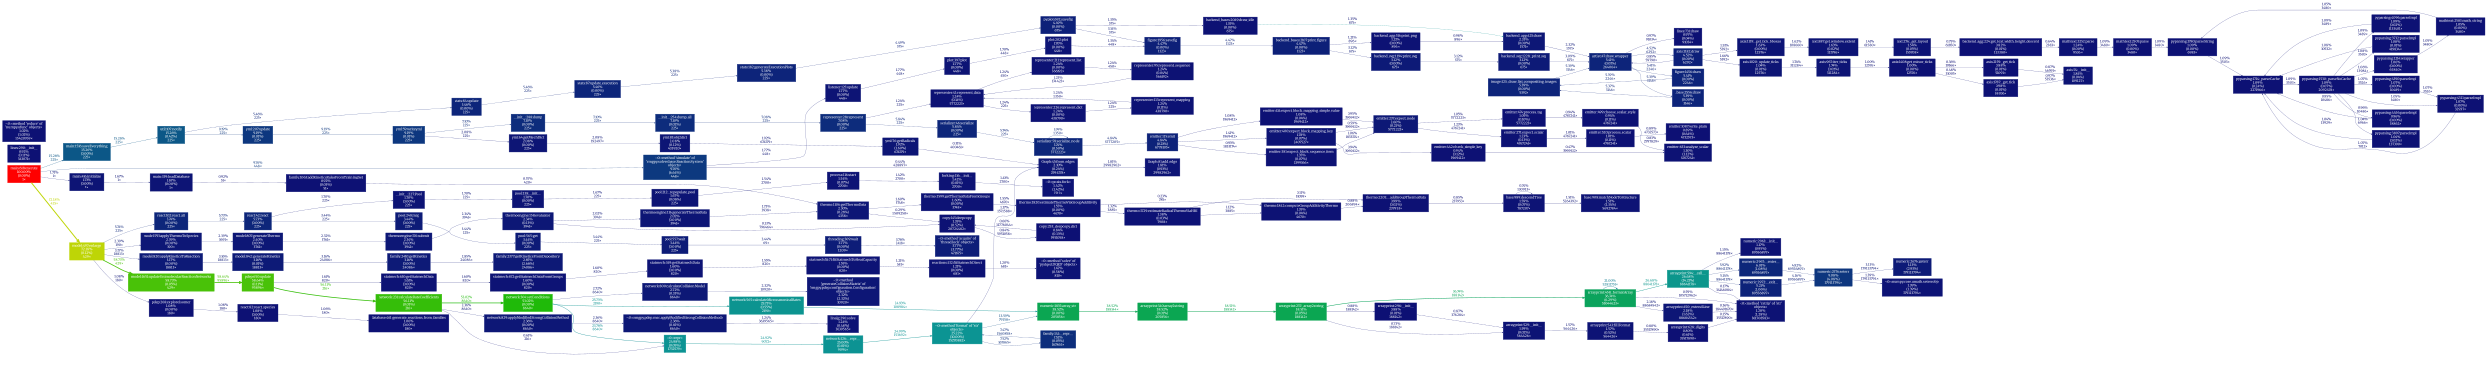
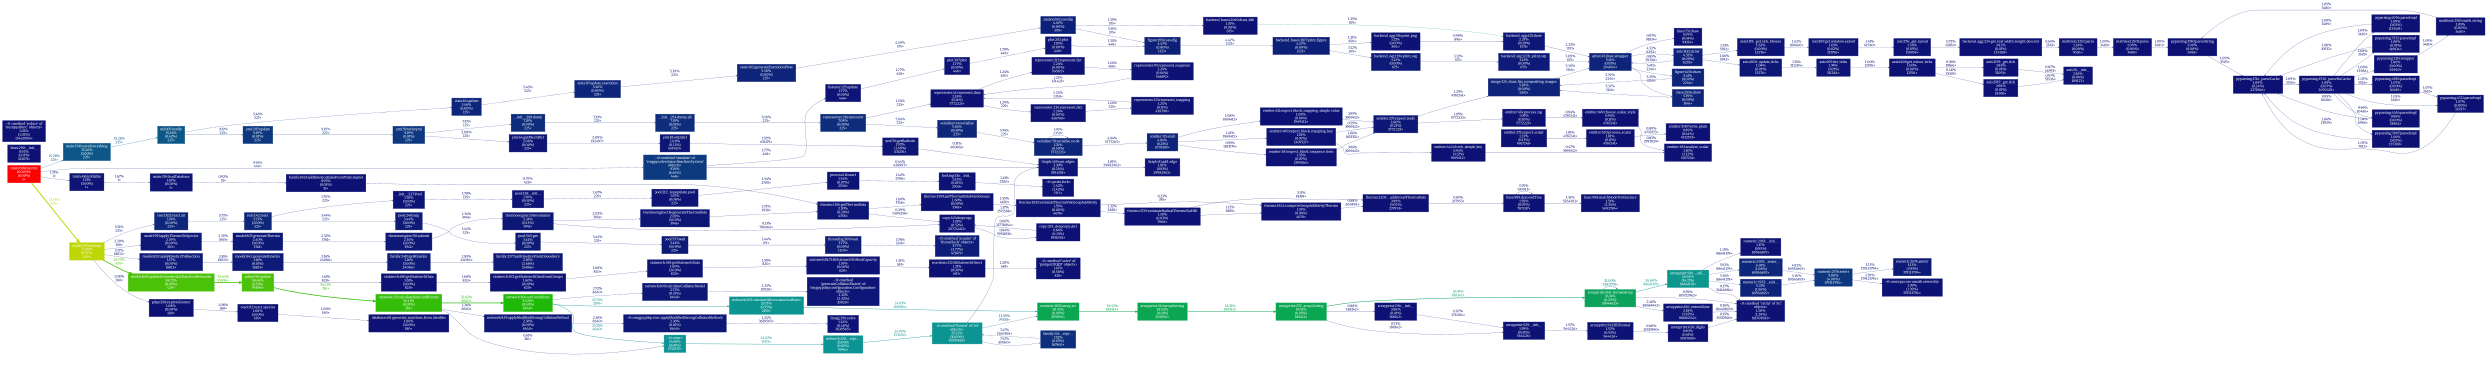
edge "emitter:237:expect_node 2.60% (0.21%) 5772223×" -> "emitter:271:expect_scalar 1.23% (0.13%) 4767241×": now "emitter:237:expect_node 2.60% (0.21%) 5772223×" -> "image:123:_draw_list_compositing_images 5.39% (0.00%) 5392×"
node "numeric:2972:__exit__ 5.21% (1.06%) 89556897×": label "numeric:2972:__exit__ 5.21% (1.06%) 89556897×" -> "numeric:2972:__exit__ 5.21% (1.56%) 89556897×"
